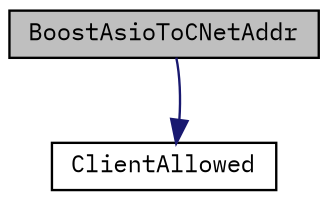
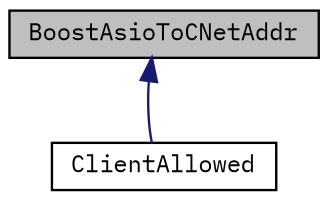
edge "BoostAsioToCNetAddr" -> "ClientAllowed": reversed
